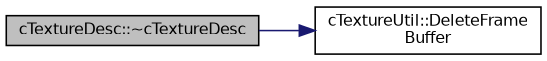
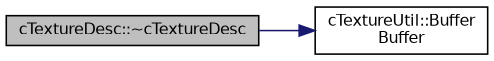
node "cTextureUtil::DeleteFrame Buffer": label "cTextureUtil::DeleteFrame Buffer" -> "cTextureUtil::Buffer Buffer"
